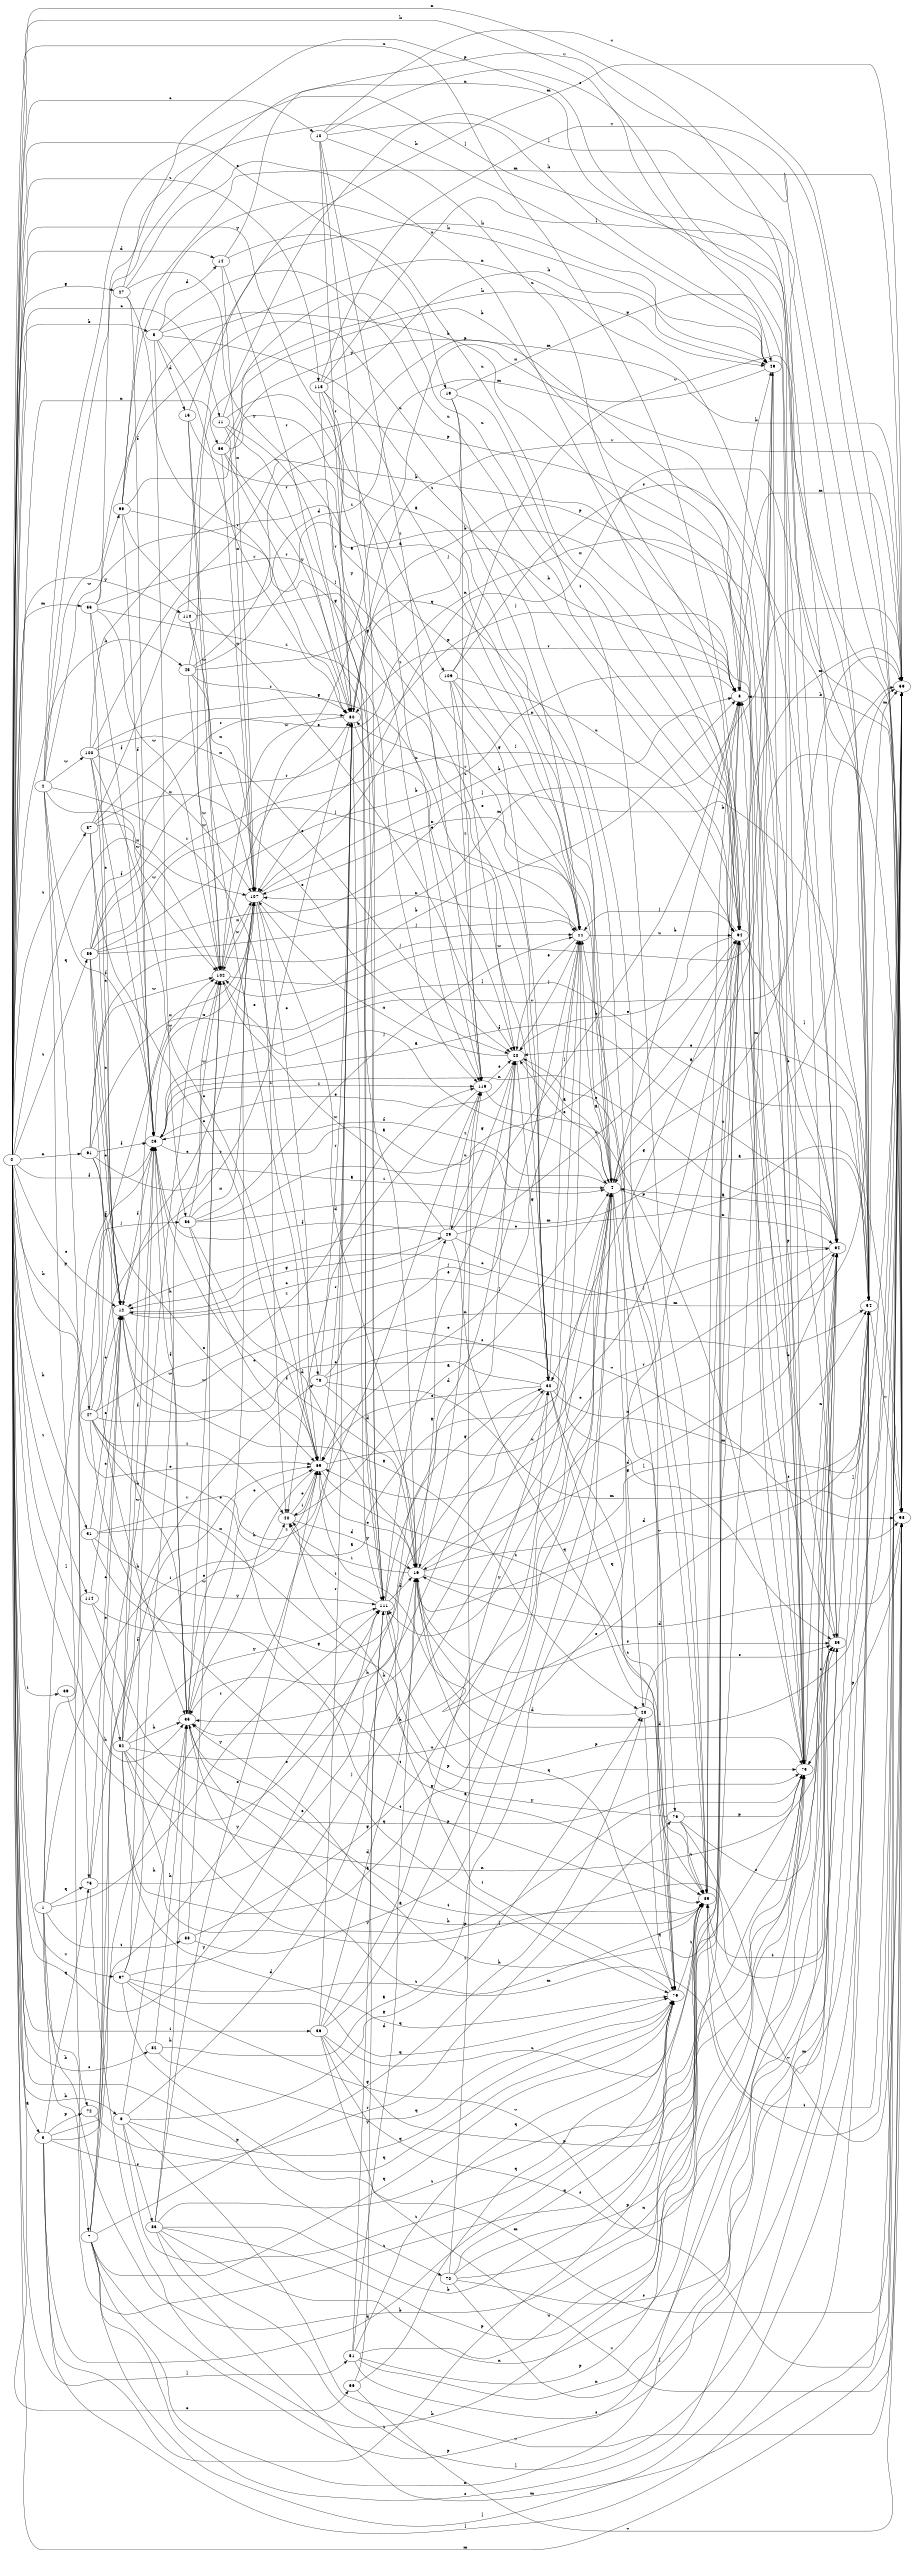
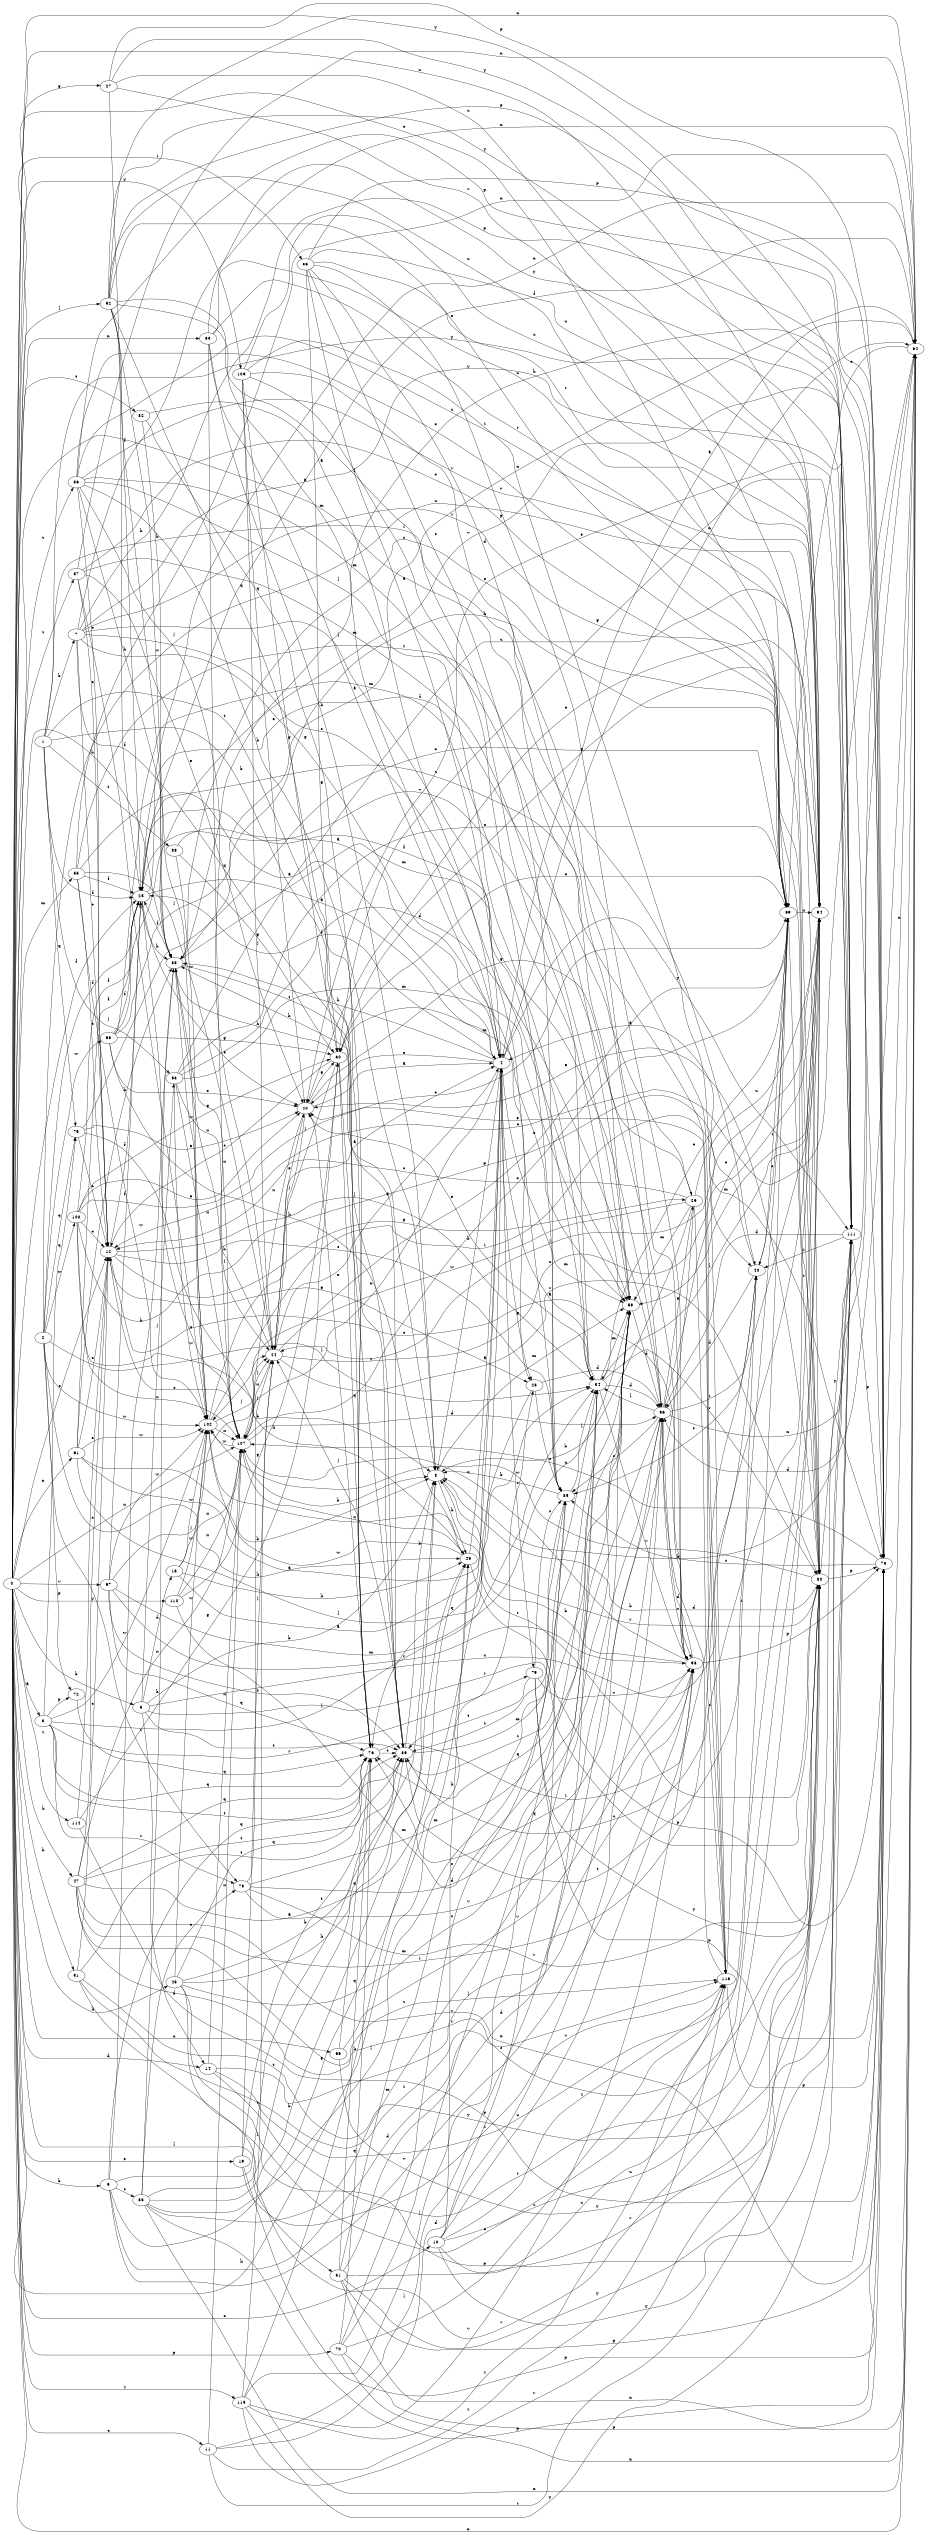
edge "107" -> "40": now "102" -> "40"
node "16": label "16" -> "96"
node "39": removed
edge "83" -> "69": now "83" -> "78"
